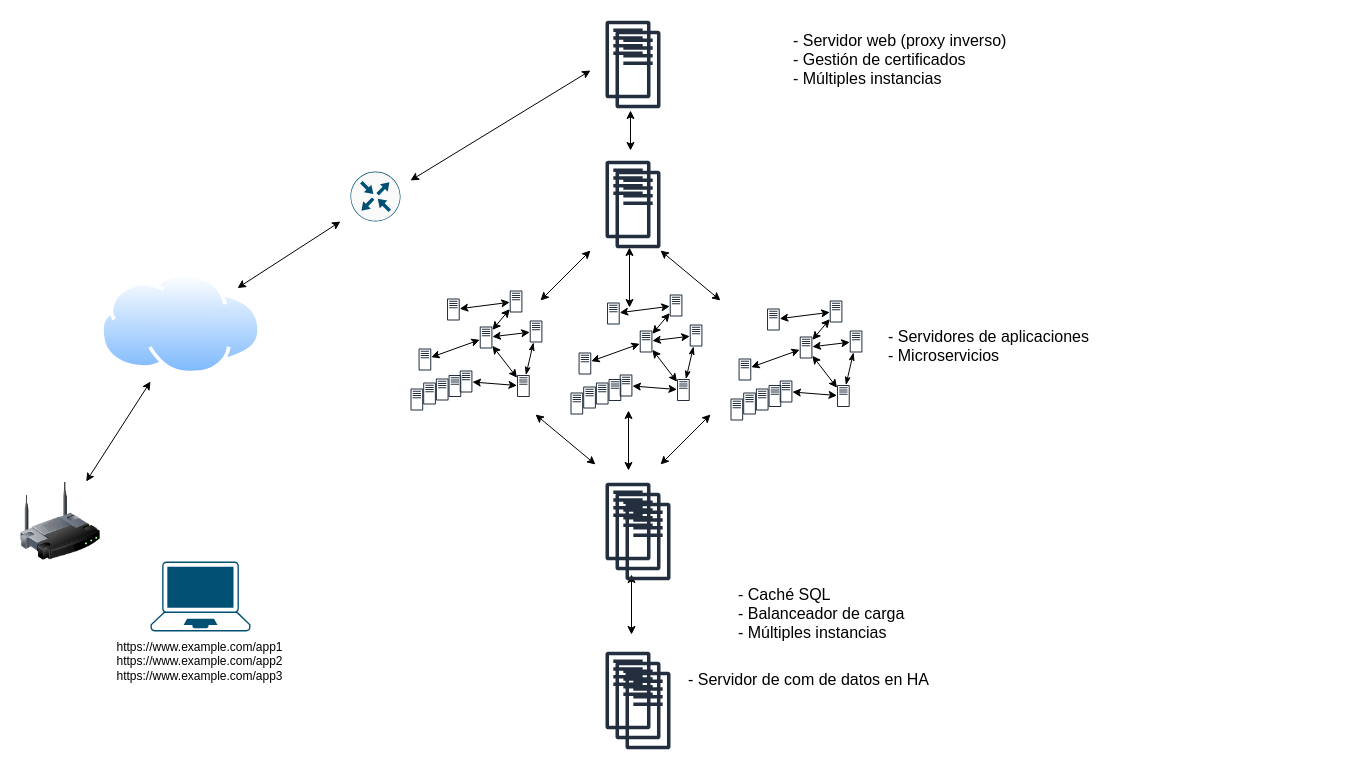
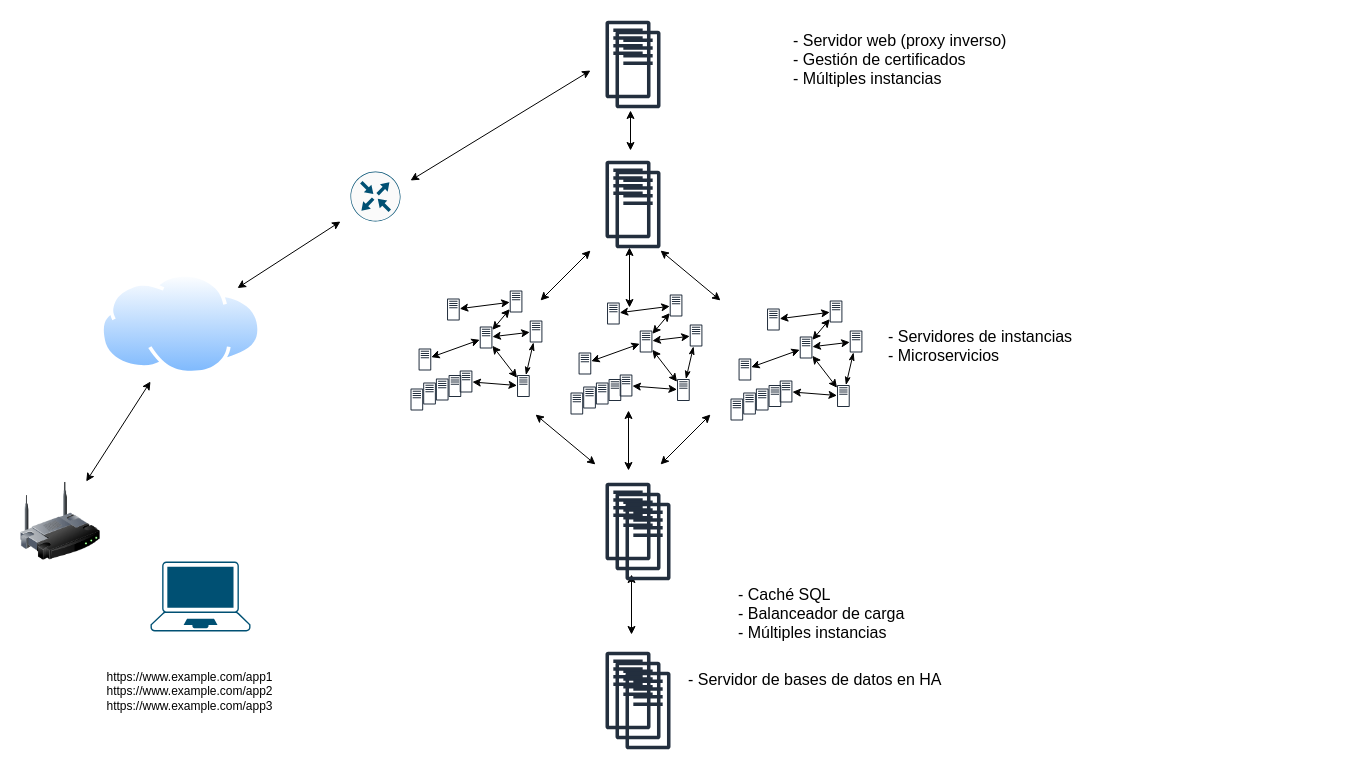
node "- Servidores de aplicaciones - Microservicios": label "- Servidores de aplicaciones - Microservicios" -> "- Servidores de instancias - Microservicios"
node "https://www.example.com/app1 https://www.example.com/app2 https://www.example.com/app3": moved (200, 662) -> (190, 692)
node "- Servidor de com de datos en HA": label "- Servidor de com de datos en HA" -> "- Servidor de bases de datos en HA"
